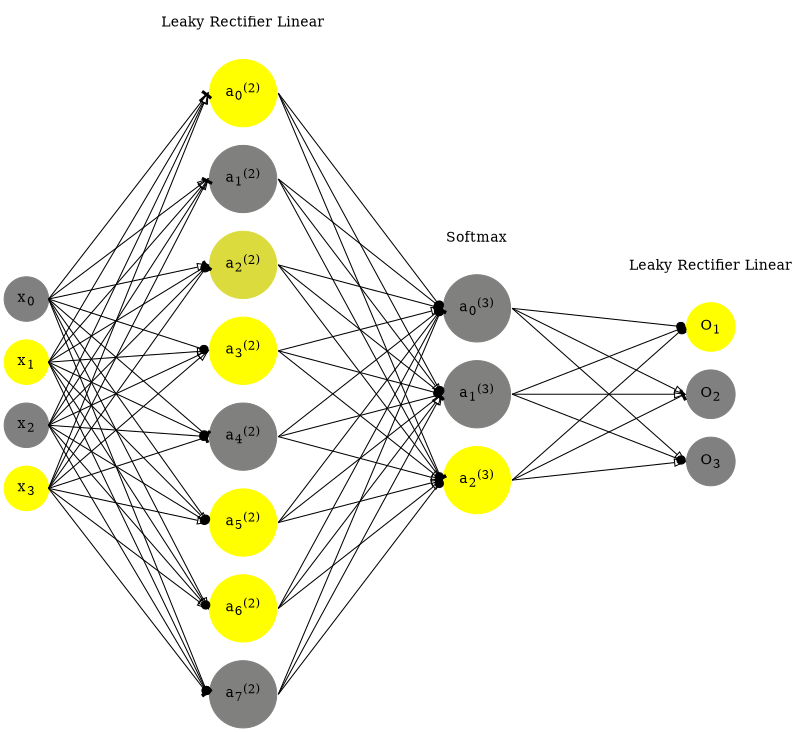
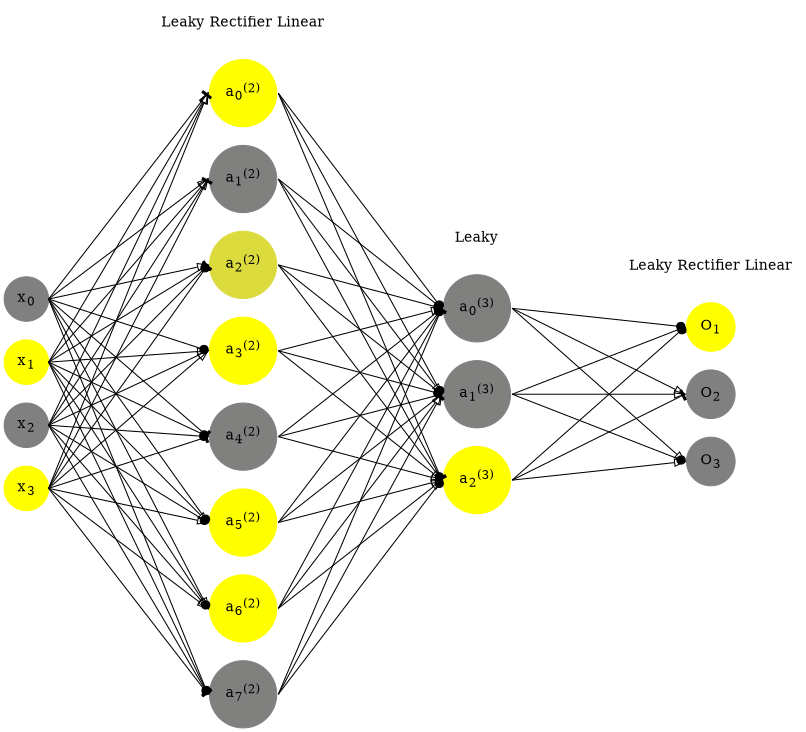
node "Softmax": label "Softmax" -> "Leaky"
